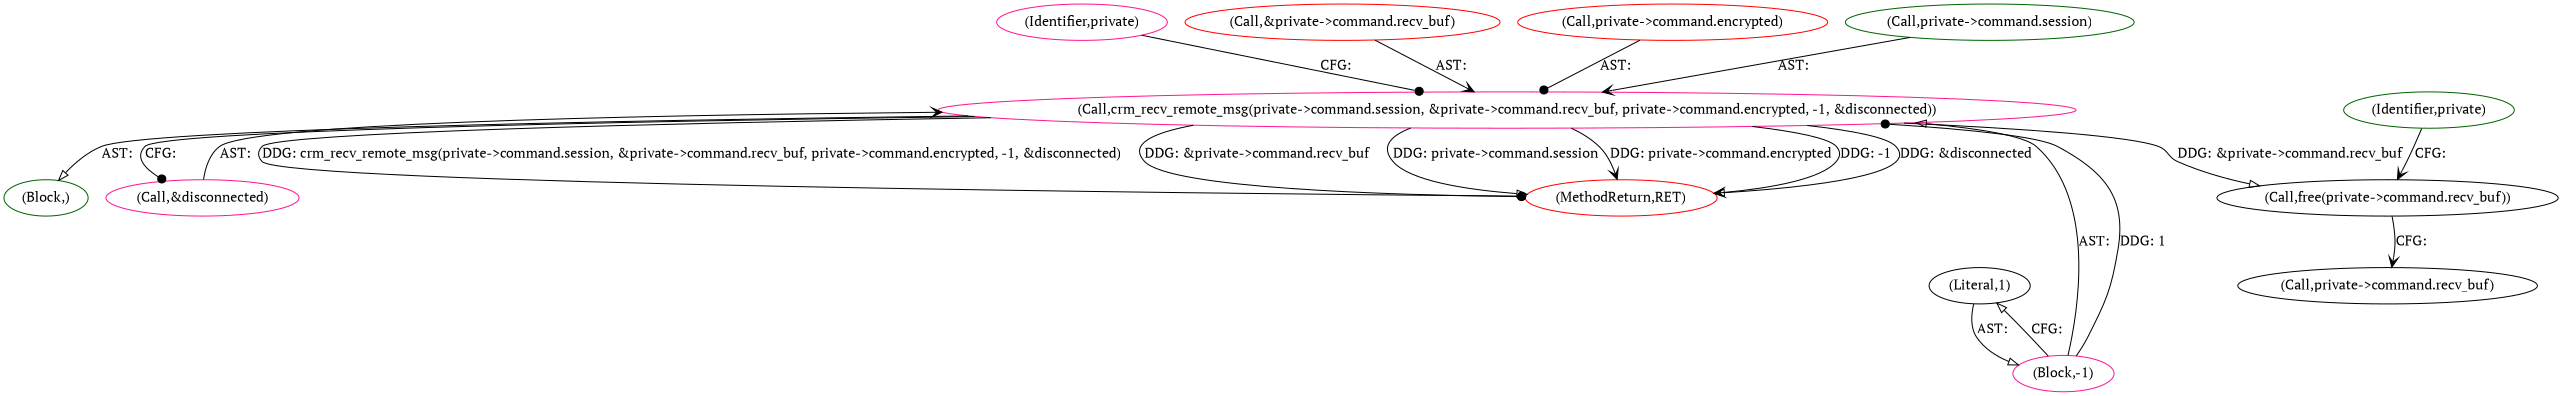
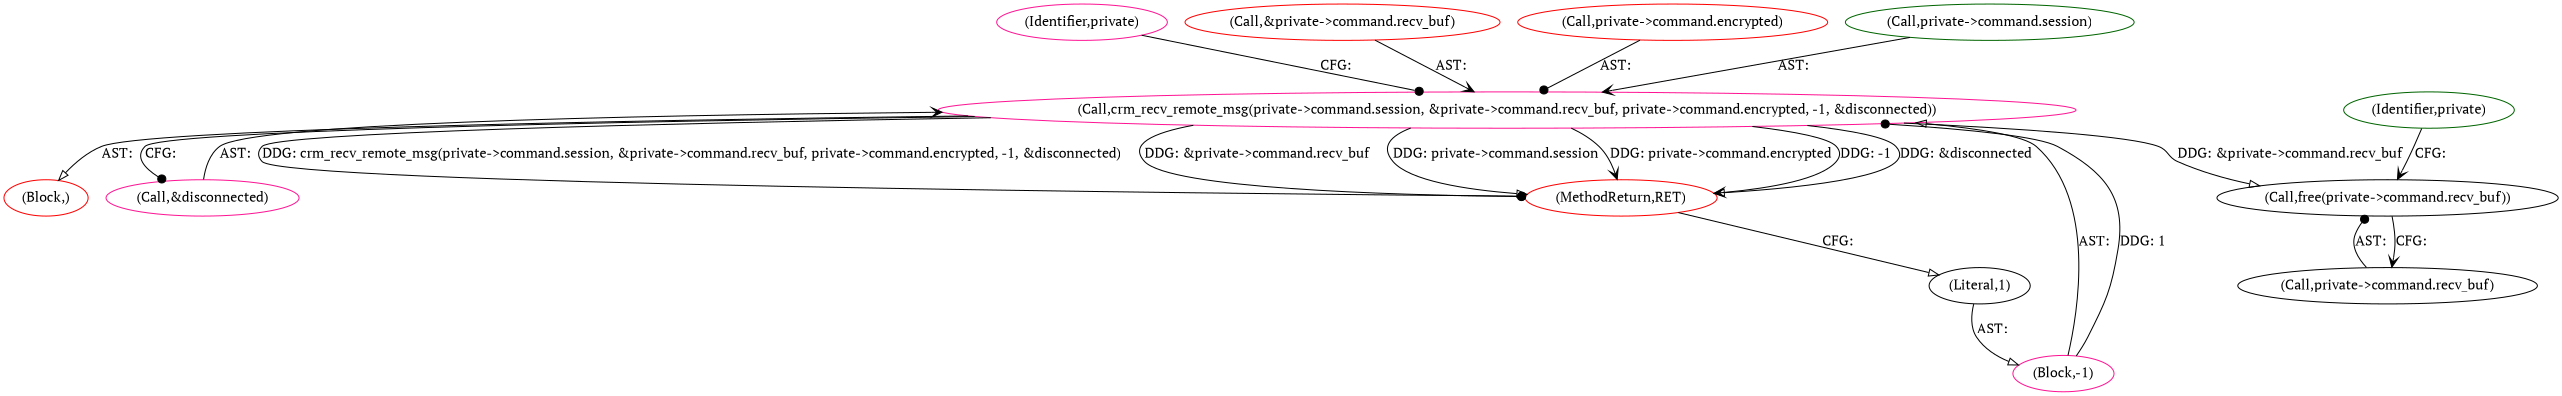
node "(Block,)": color darkgreen -> red
edge "(Call,private->command.recv_buf)" -> "(Call,free(private->command.recv_buf))": added, label "AST:"
edge "(Block,-1)" -> "(Literal,1)": now "(MethodReturn,RET)" -> "(Literal,1)"
